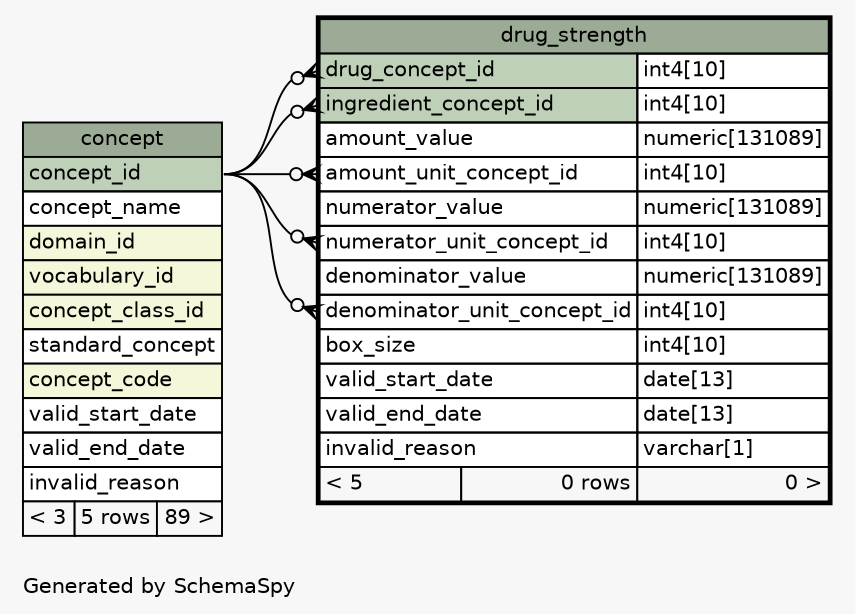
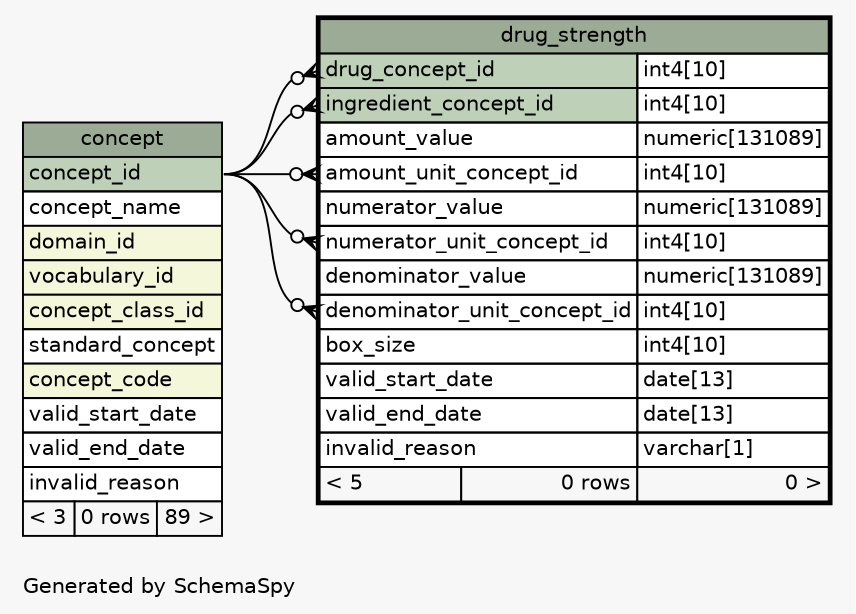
node "concept": text "5 rows" -> "0 rows"
